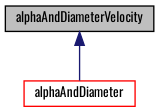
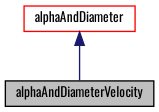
edge "alphaAndDiameter" -> "alphaAndDiameterVelocity": reversed
